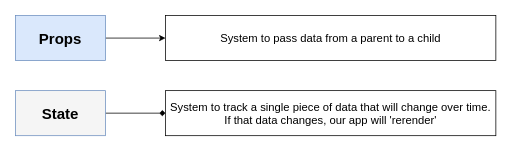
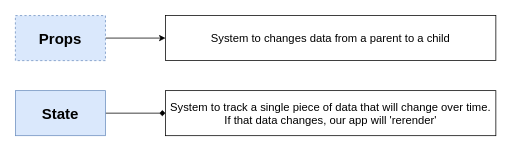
node "Props": style solid -> dashed
node "System to pass data from a parent to a child": label "System to pass data from a parent to a child" -> "System to changes data from a parent to a child"
node "State": fillcolor #f5f5f5 -> #dae8fc
